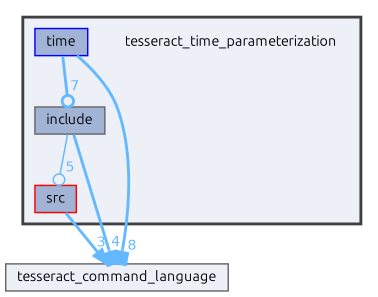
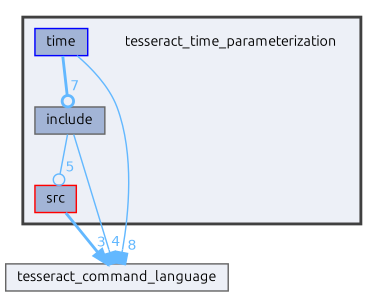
edge "time" -> "tesseract_command_language": style bold -> solid
edge "include" -> "tesseract_command_language": style bold -> solid
